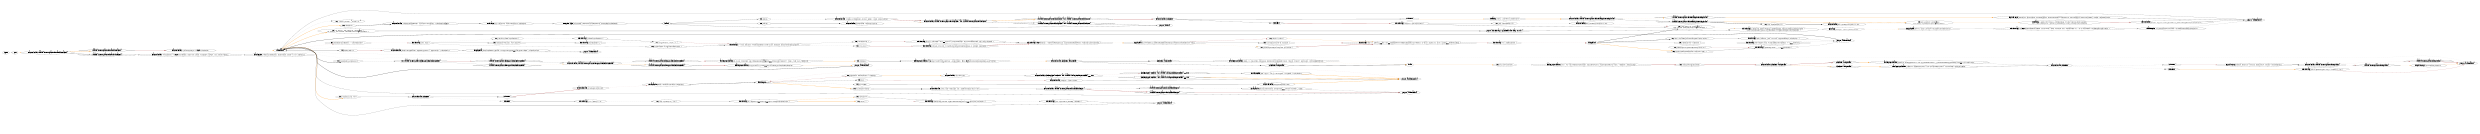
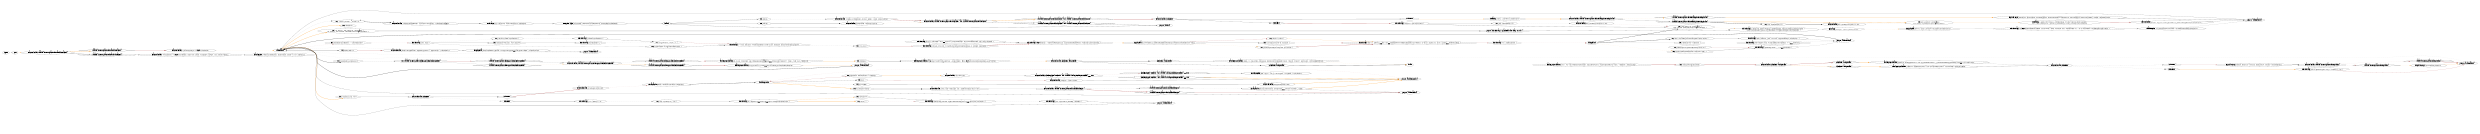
edge "You: 仔细检查子弹。" -> "Fractured Bullet: 子弹外壳是淡黄色金属制成的。它已经绽放出了深灰色的核心。子弹底部的直径接近5毫米。": now "You: 子弹没什么可以说的了。[把它放在一边。]" -> "Fractured Bullet: 子弹外壳是淡黄色金属制成的。它已经绽放出了深灰色的核心。子弹底部的直径接近5毫米。"
node "You: “那可能是件好事。”": removed
edge "lookingforhub" -> "You: “难道是全副武装的加姆洛克黑帮分子开始进军马丁内斯了？”": style bold -> dotted
node "You: 还有人在生产这种步枪吗？": removed
edge "Horrific Necktie: 是啊，你怎么了，*疯了*？子弹不会说话的。它们没有感情。子弹也不能陪伴你。" -> "Jump to: [find_the_gun_bro]": now "Visual Calculus: 然后找出发射它的那支枪，还有枪的所有者——他用它杀害了你的受害人。不赖吧！" -> "Jump to: [find_the_gun_bro]"
node "find_the_gun_值得什么": label "find_the_gun_值得什么" -> "find_the_gun_bro"
